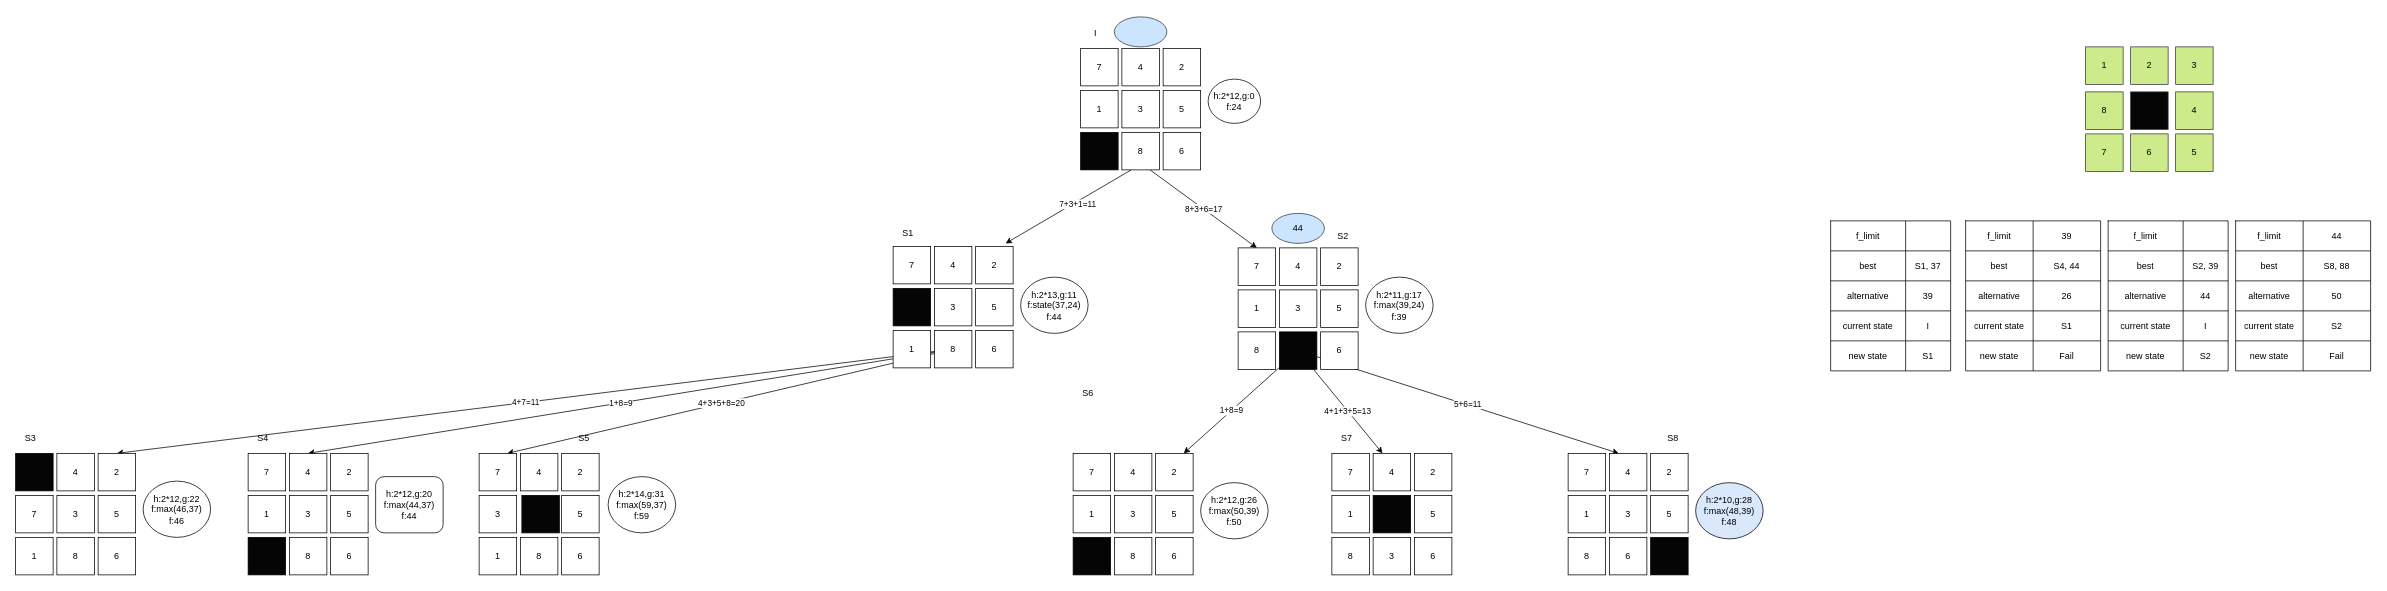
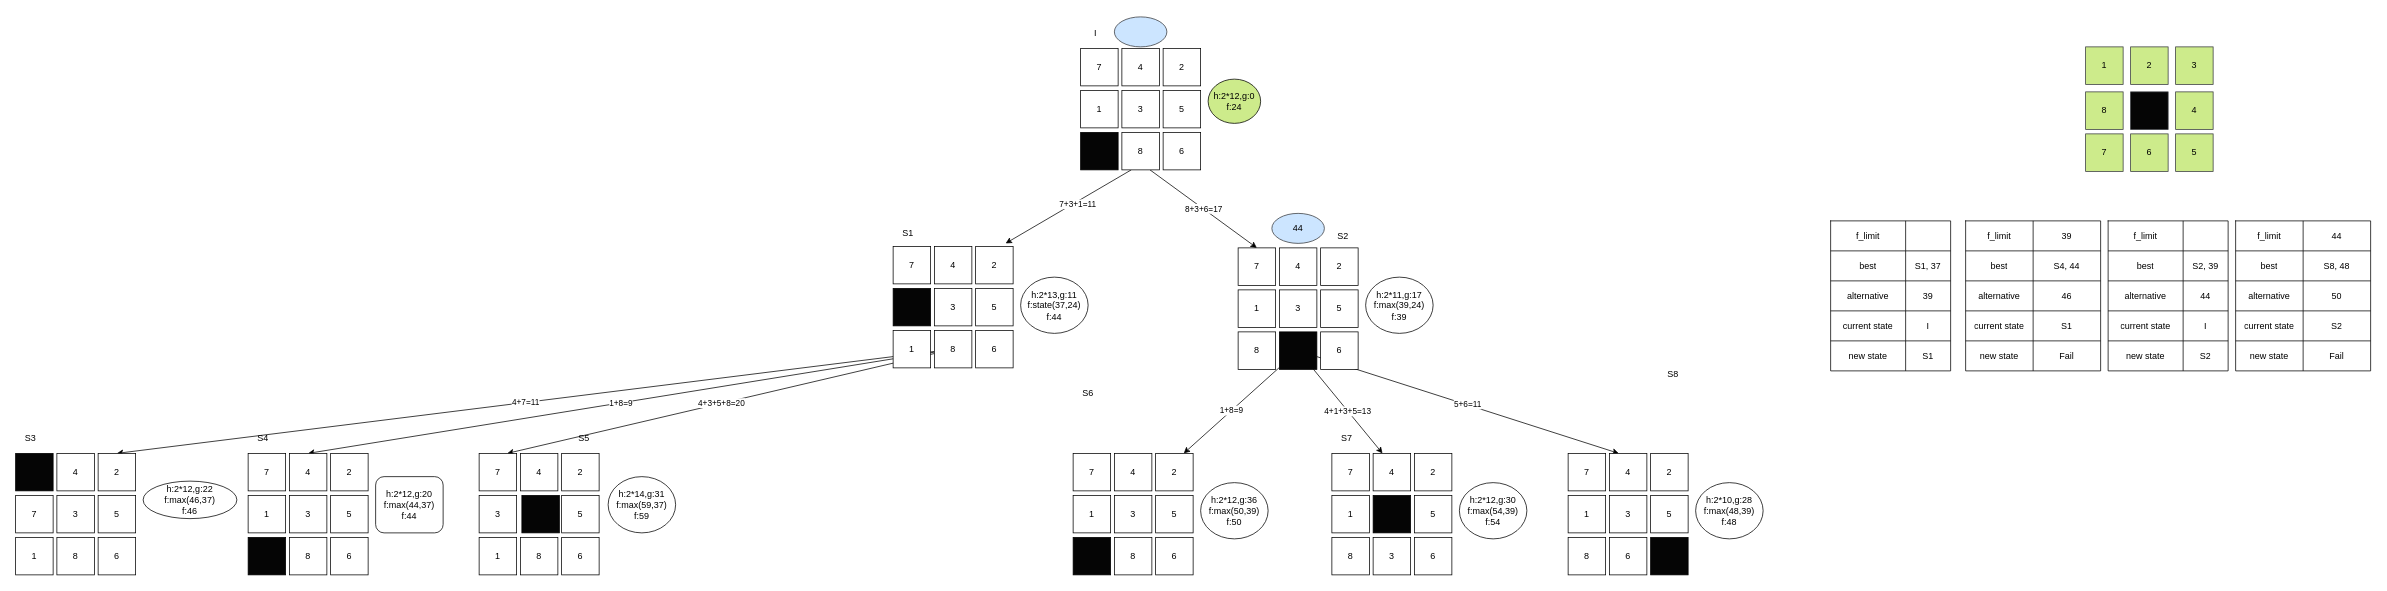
node "h:2*12,g:0 f:24": fillcolor #ffffff -> #cdeb8b
node "S8, 88": label "S8, 88" -> "S8, 48"
node "26": label "26" -> "46"
node "S8": moved (1673, 438) -> (1673, 375)
node "h:2*12,g:22 f:max(46,37) f:46": size 68x56 -> 94x38
node "h:2*12,g:26 f:max(50,39) f:50": label "h:2*12,g:26 f:max(50,39) f:50" -> "h:2*12,g:36 f:max(50,39) f:50"
node "h:2*12,g:30 f:max(54,39) f:54": added
node "h:2*10,g:28 f:max(48,39) f:48": fillcolor #dae8fc -> #ffffff
